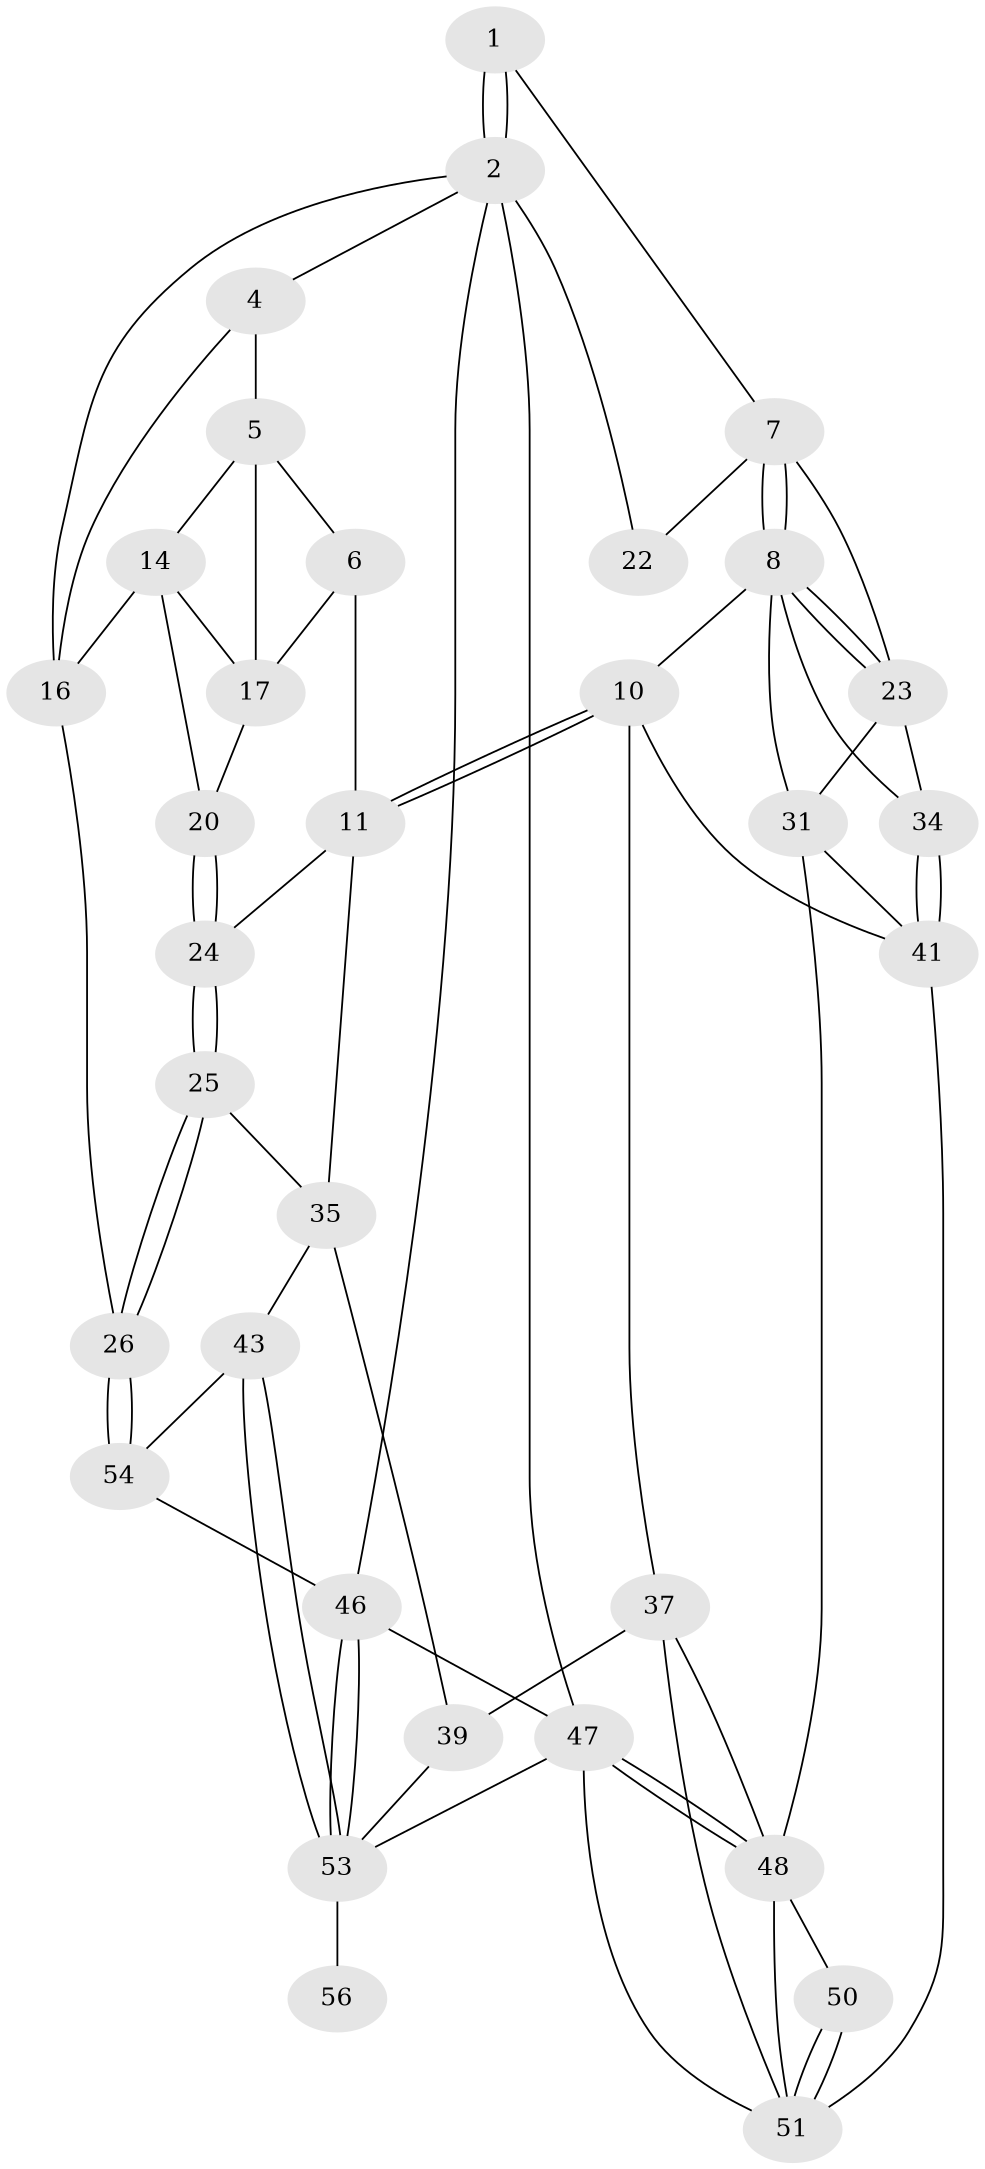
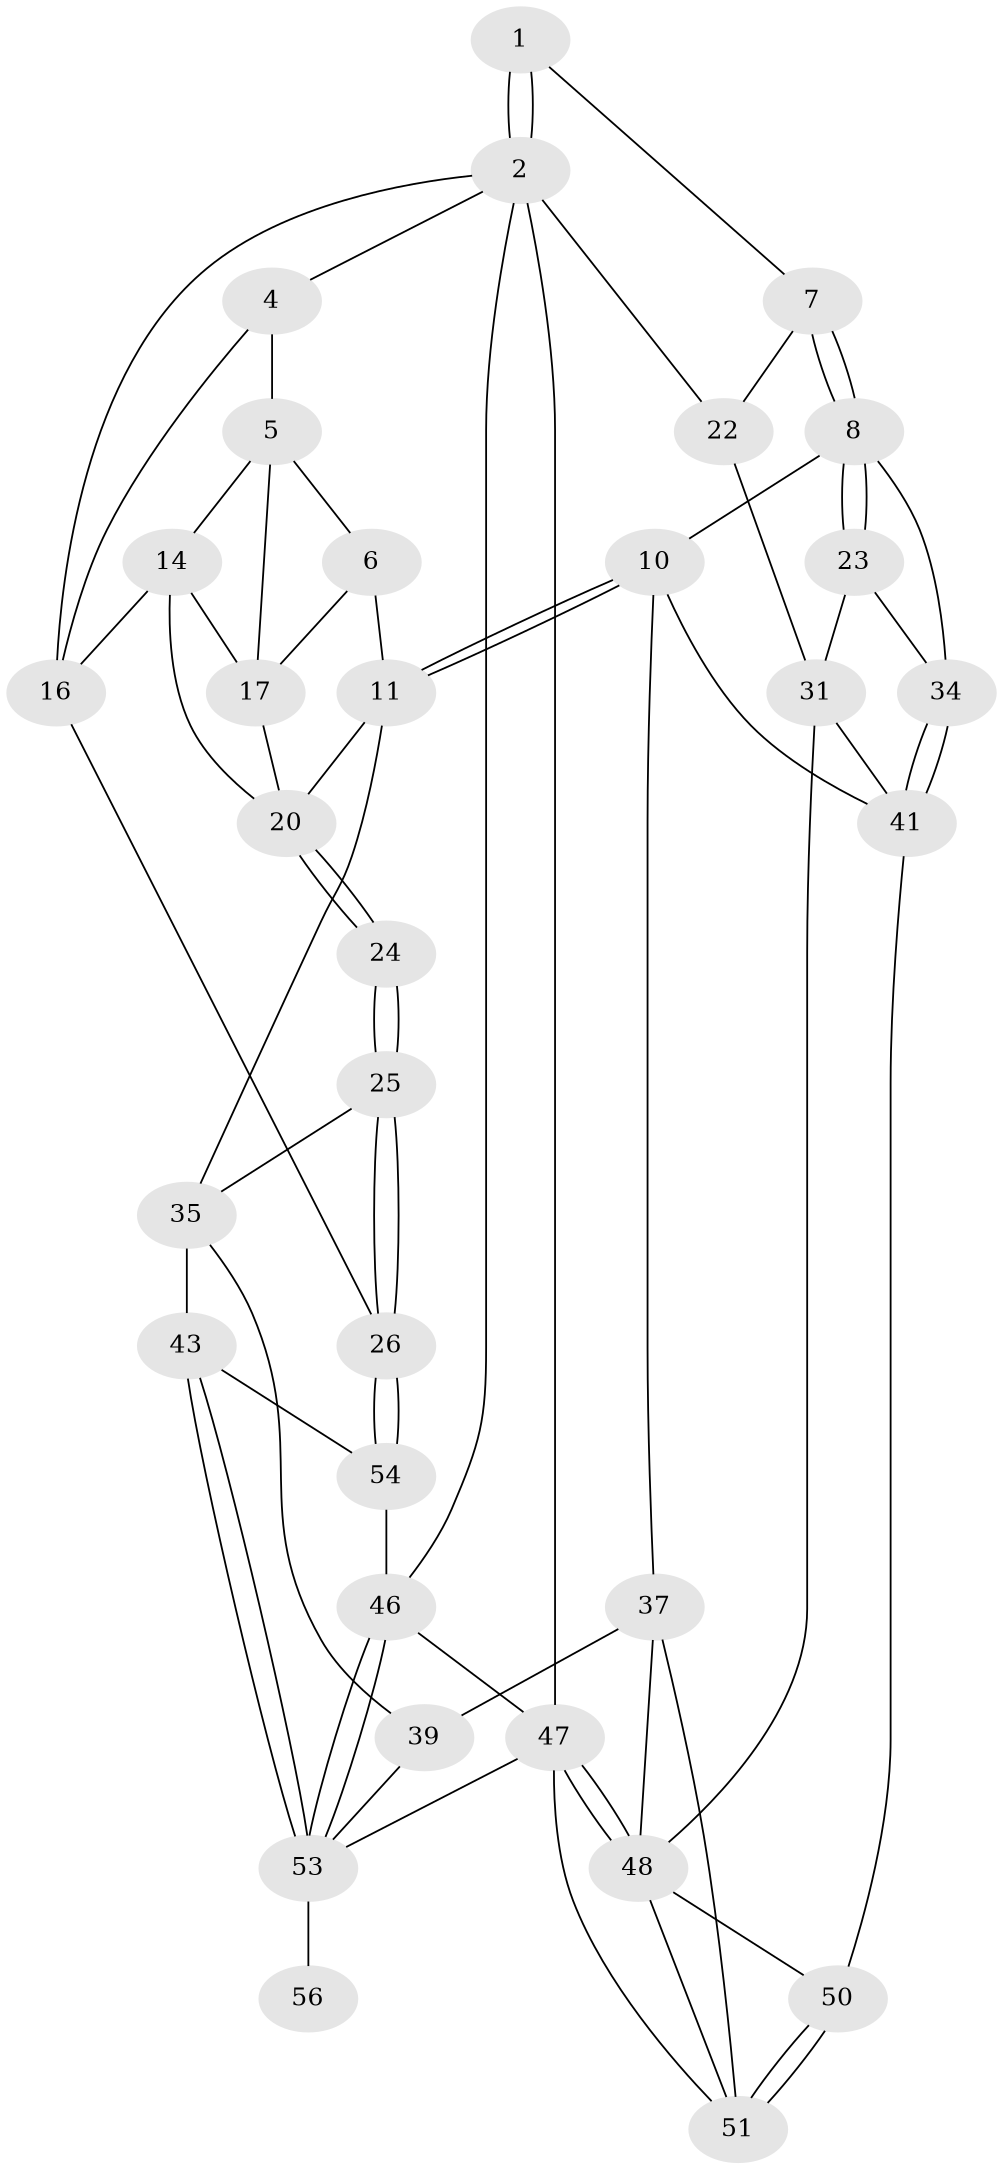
edge "7" -- "23": removed
edge "8" -- "31": now "22" -- "31"
edge "11" -- "24": now "11" -- "20"
edge "41" -- "51": now "41" -- "50"
